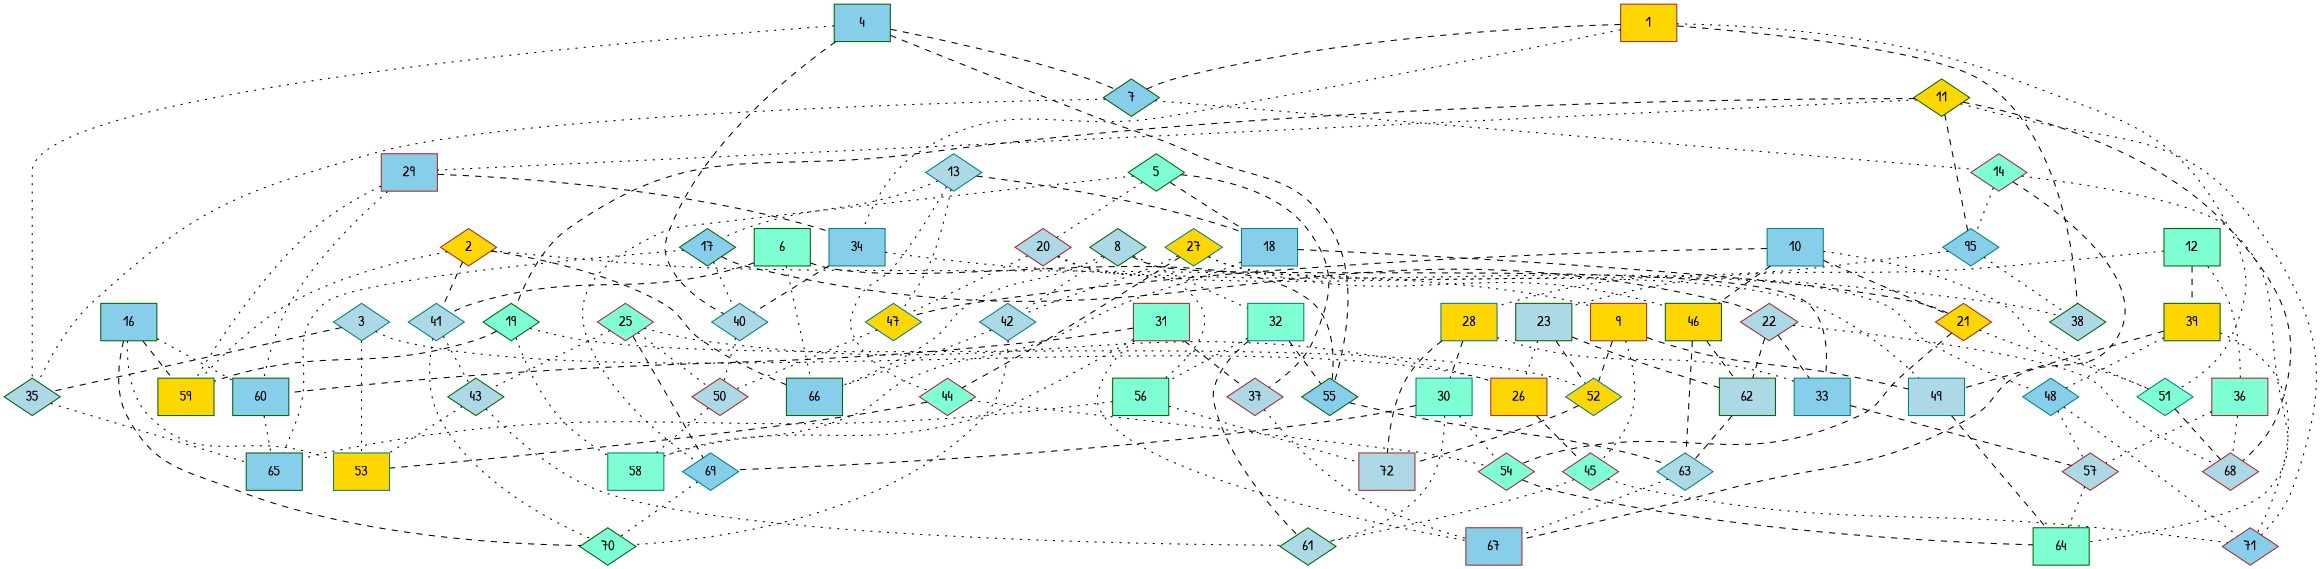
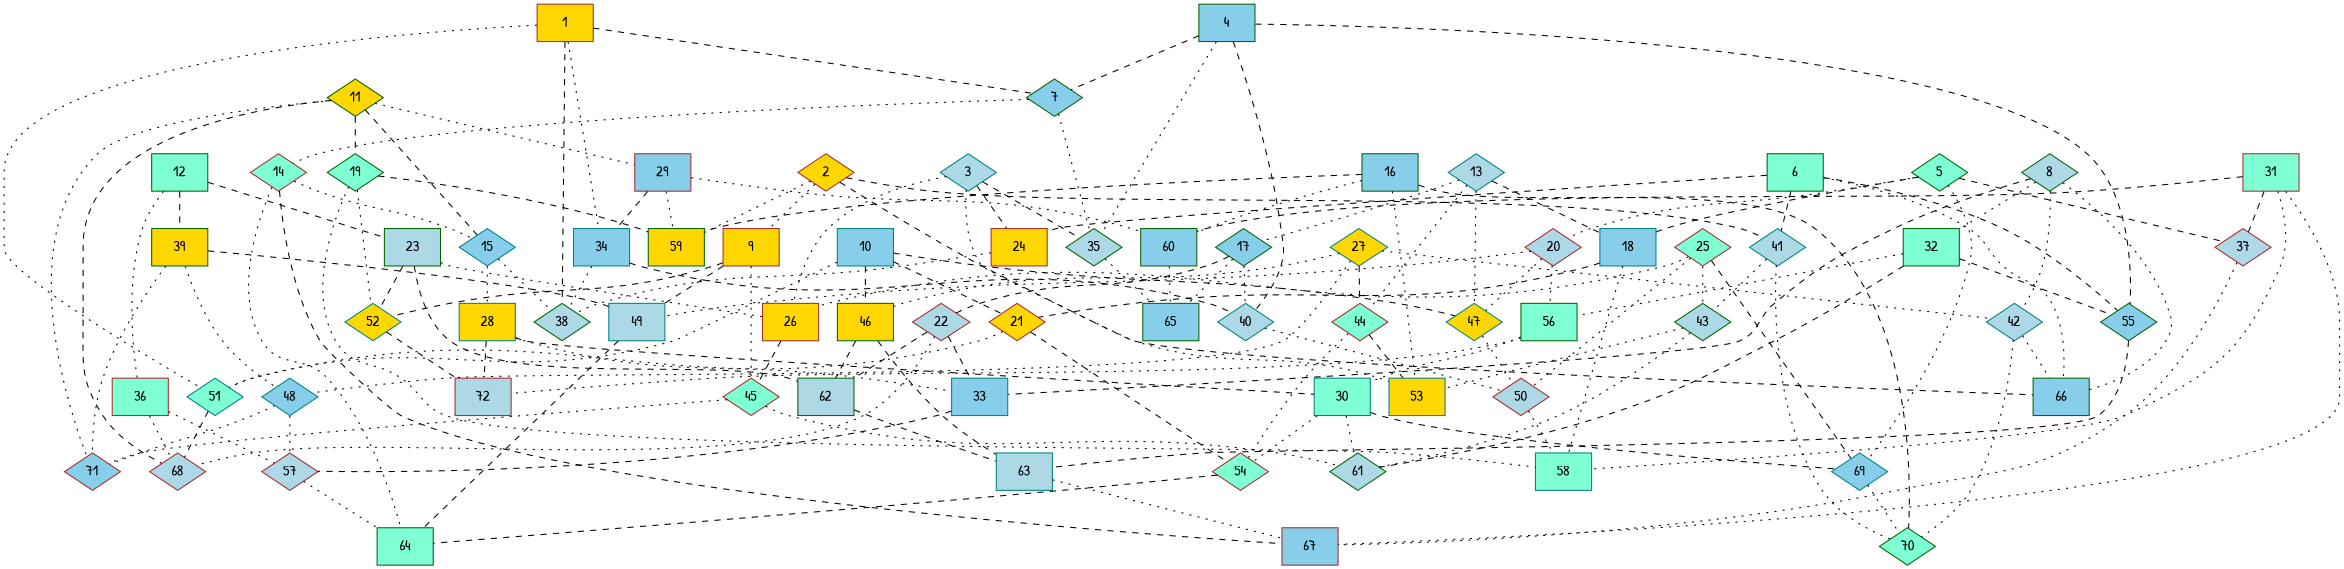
node "24": added
node "95": label "95" -> "15"
edge "12" -- "23": style dotted -> dashed
node "32": color teal -> darkgreen
edge "56" -- "65": now "56" -- "30"
node "63": shape diamond -> box
